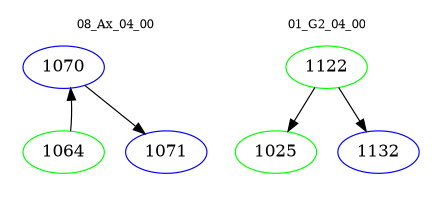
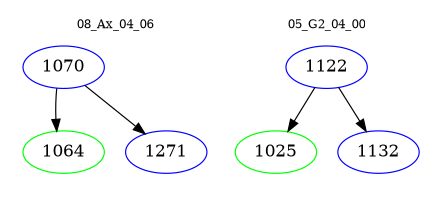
cluster "08_Ax_04_00": label "08_Ax_04_00" -> "08_Ax_04_06"
cluster "01_G2_04_00": label "01_G2_04_00" -> "05_G2_04_00"
node "1122": color green -> blue
edge "1064" -> "1070": reversed
node "1071": label "1071" -> "1271"
